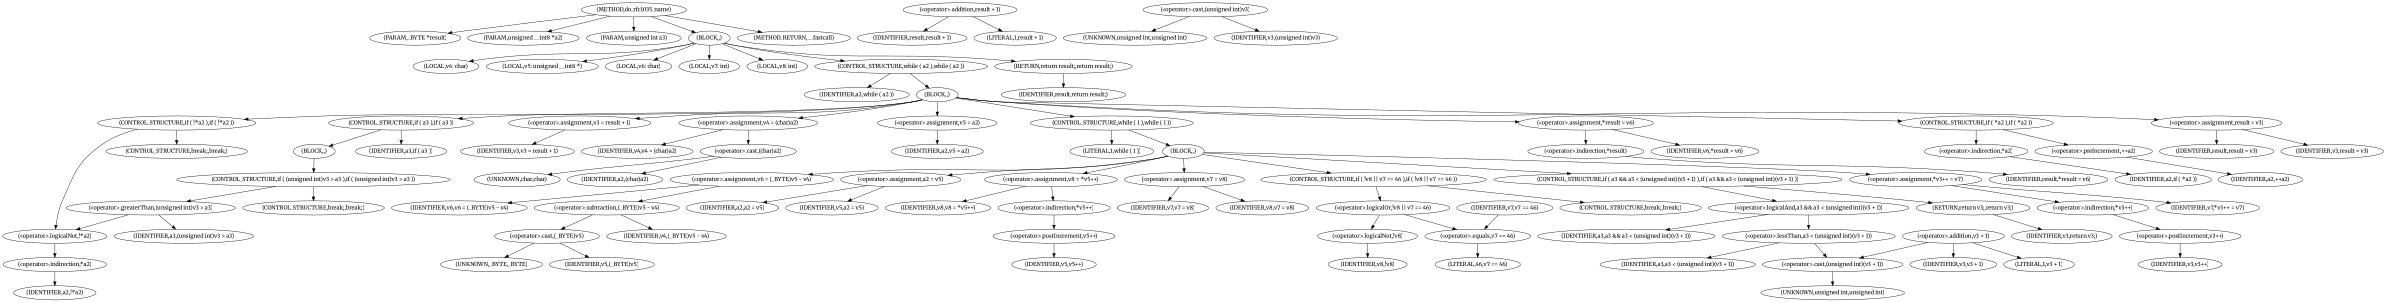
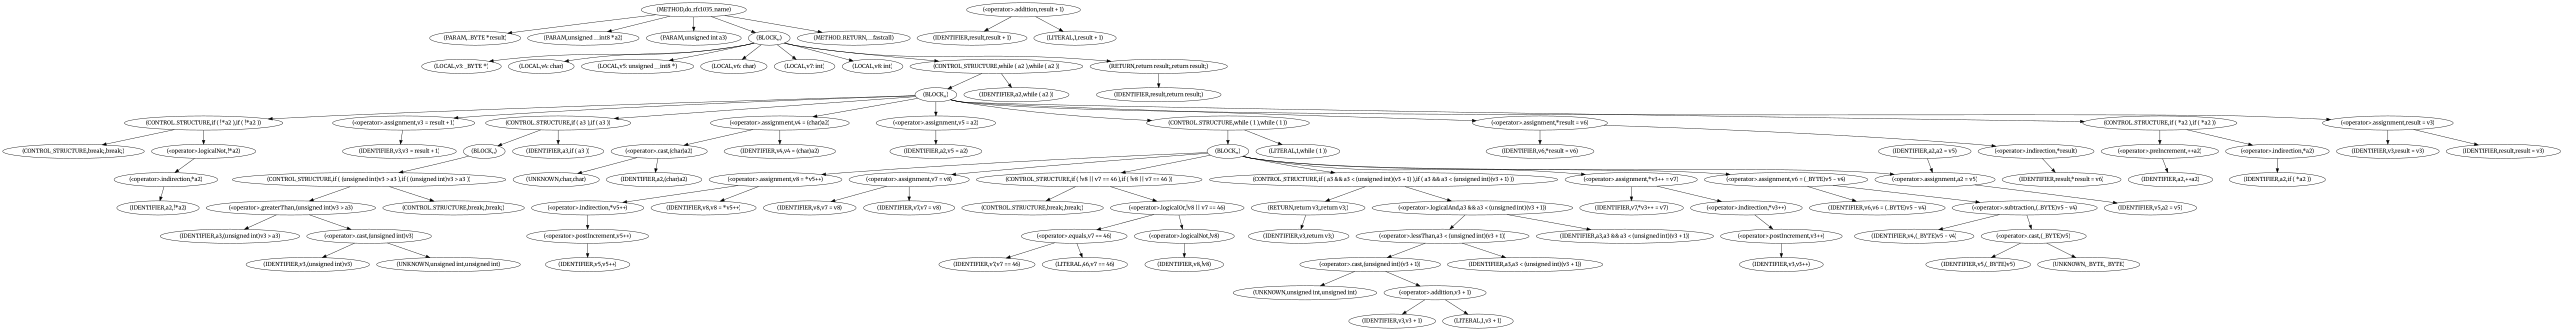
node "(LOCAL,v3: _BYTE *)": added
edge "(<operator>.assignment,a2 = v5)" -> "(IDENTIFIER,a2,a2 = v5)": reversed
edge "(IDENTIFIER,v7,v7 == 46)" -> "(<operator>.equals,v7 == 46)": reversed
edge "(<operator>.greaterThan,(unsigned int)v3 > a3)" -> "(<operator>.logicalNot,!*a2)": now "(<operator>.greaterThan,(unsigned int)v3 > a3)" -> "(<operator>.cast,(unsigned int)v3)"
edge "(<operator>.addition,v3 + 1)" -> "(<operator>.cast,(unsigned int)(v3 + 1))": reversed
